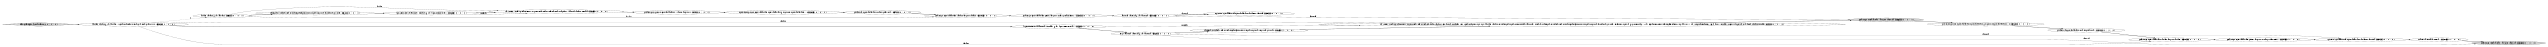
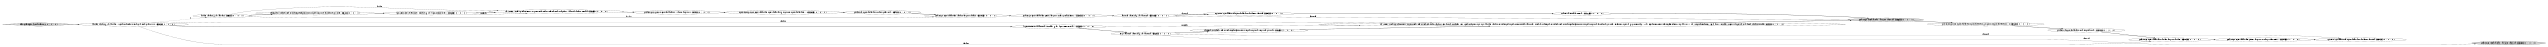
node "assertTrue(listener.isDone())@@@14@@@['0', '0', '1']": added
node "assertTrue(listener.isDone())@@@21@@@['1', '1', '0']": removed
